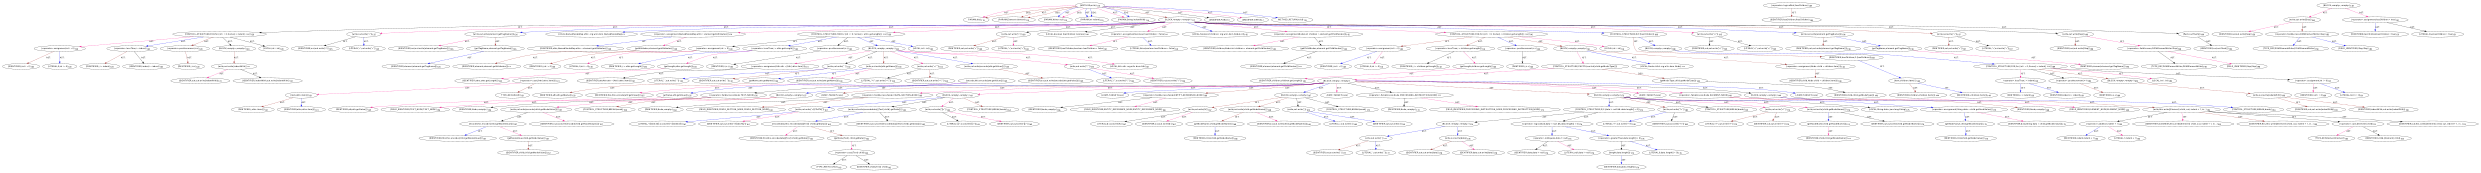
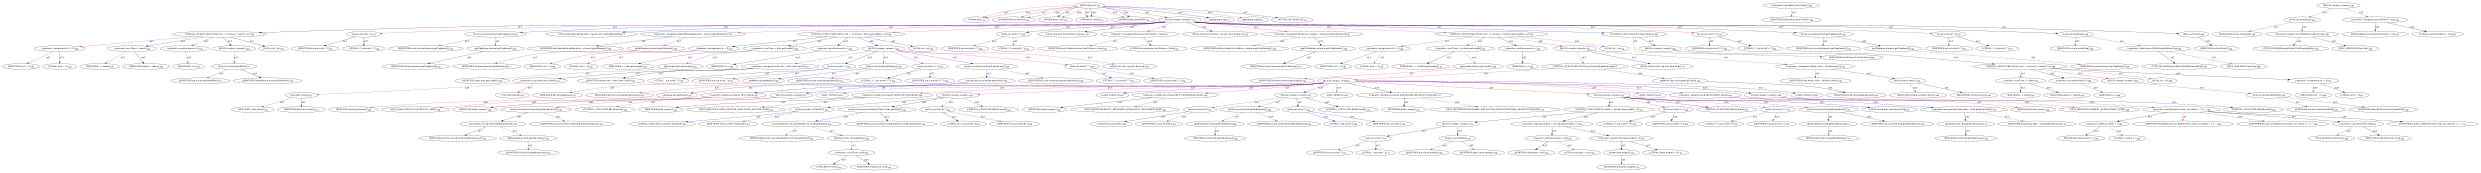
edge "(IDENTIFIER,hasChildren,if (hasChildren))" -> "(item,children.item(i))": now "(<operator>.assignment,Node child = children.item(i))" -> "(item,children.item(i))"
edge "(<operator>.assignment,Attr attr = (Attr) attrs.item(i))" -> "(<operator>.cast,(Attr) attrs.item(i))": added, label "AST:"
edge "(write,out.write(encode(attr.getValue())))" -> "(encode,this.encode(attr.getValue()))": added, label "AST:"
